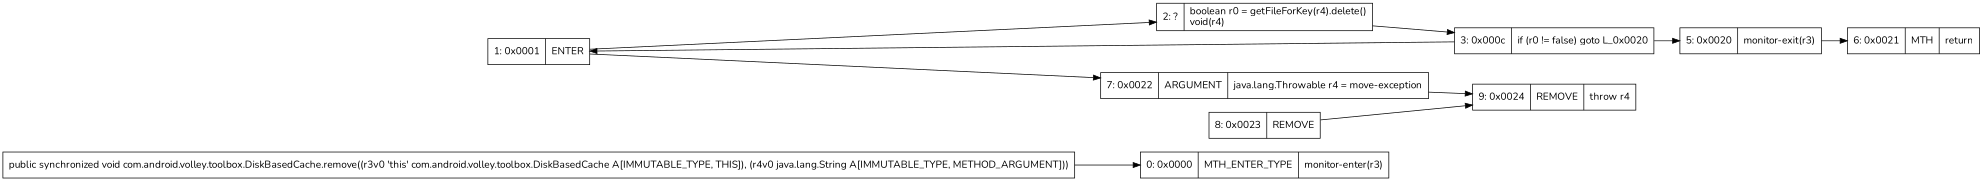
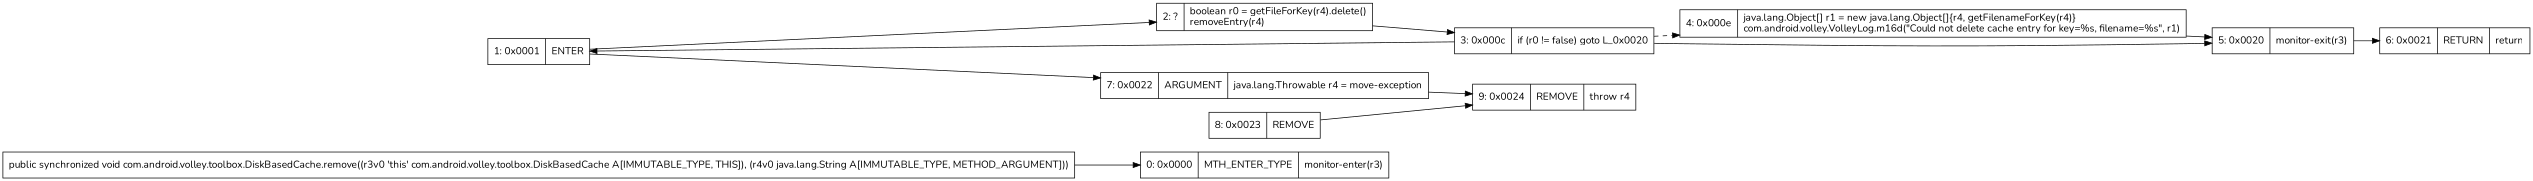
node "2: ?": text "void(r4)" -> "removeEntry(r4)"
node "4: 0x000e": added
node "6: 0x0021": text "MTH" -> "RETURN"
